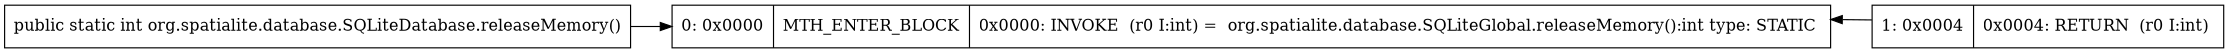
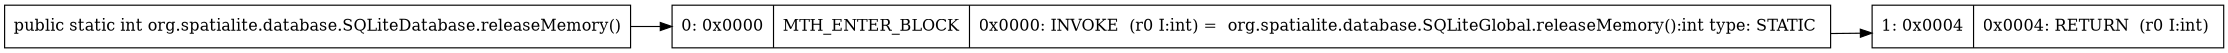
edge "1: 0x0004" -> "0: 0x0000": reversed
